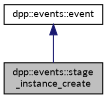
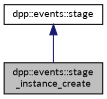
node "dpp::events::event": label "dpp::events::event" -> "dpp::events::stage"
